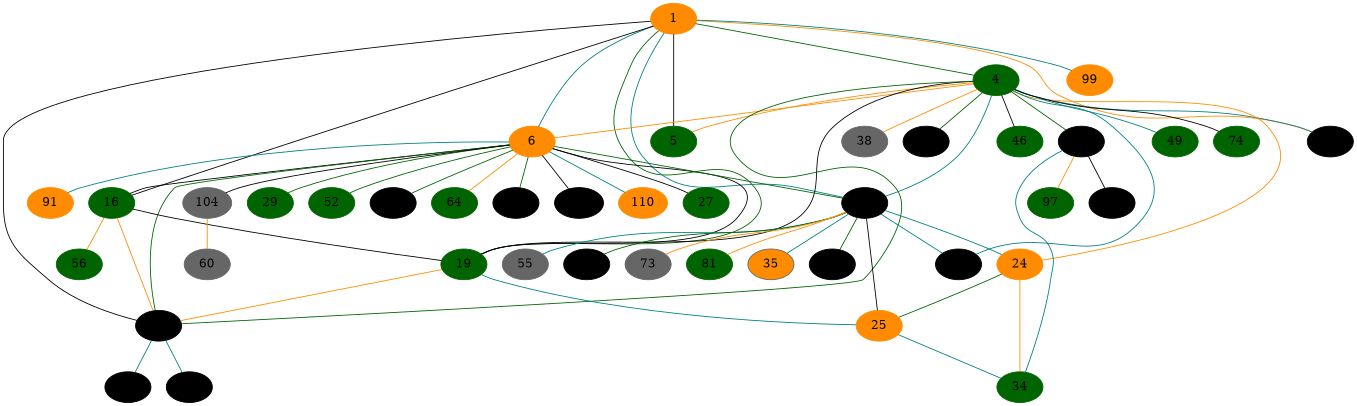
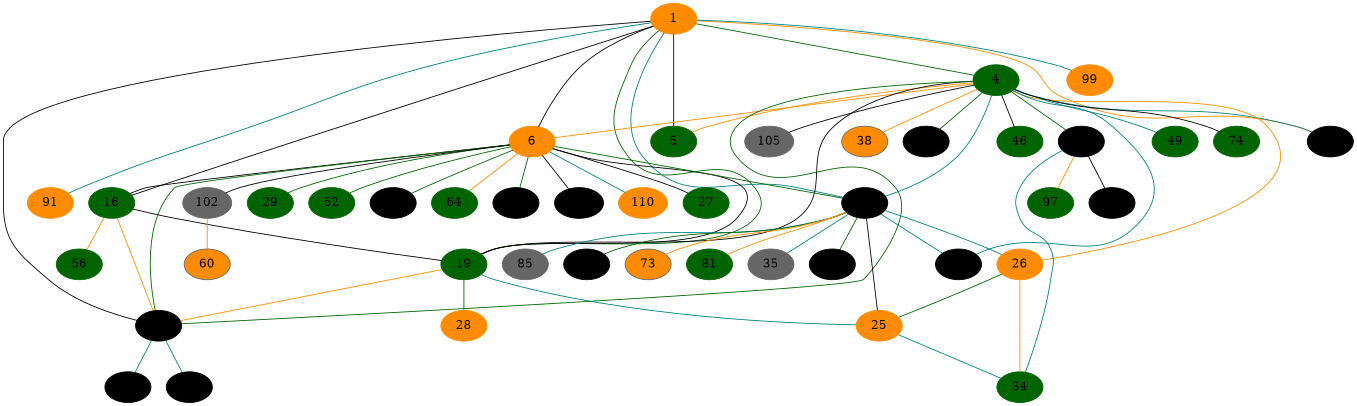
edge "1" -- "6": color teal -> black
node "105": added
node "38": fillcolor gray40 -> darkorange
edge "6" -- "91": now "1" -- "91"
node "104": label "104" -> "102"
node "60": fillcolor gray40 -> darkorange
node "55": label "55" -> "85"
node "73": fillcolor gray40 -> darkorange
node "35": fillcolor darkorange -> gray40
node "24": label "24" -> "26"
node "28": added
